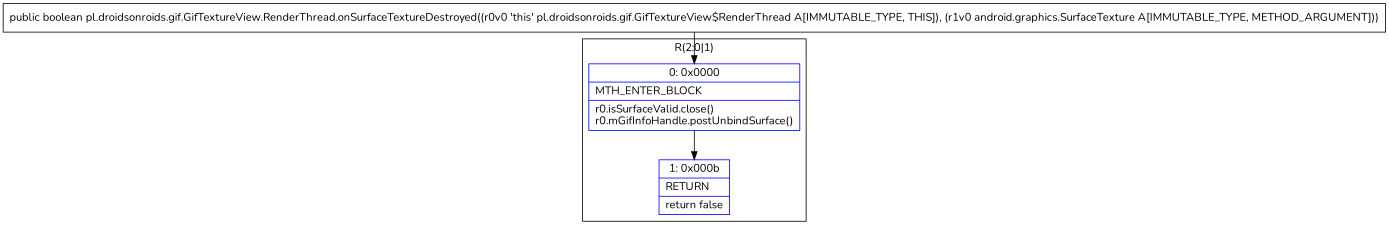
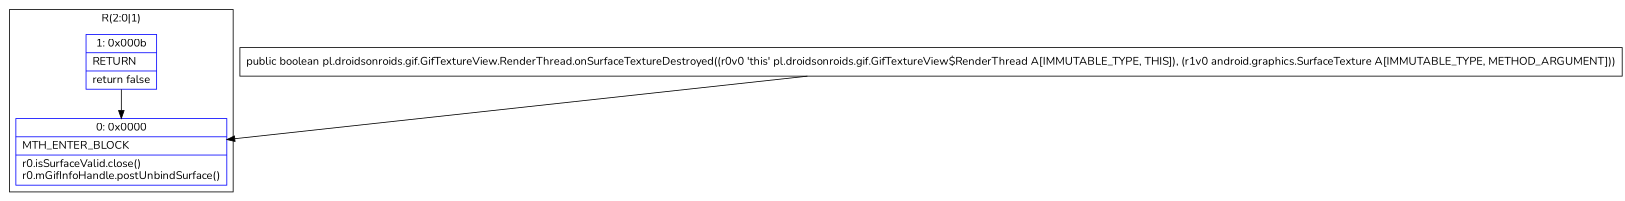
edge "0: 0x0000" -> "1: 0x000b": reversed
